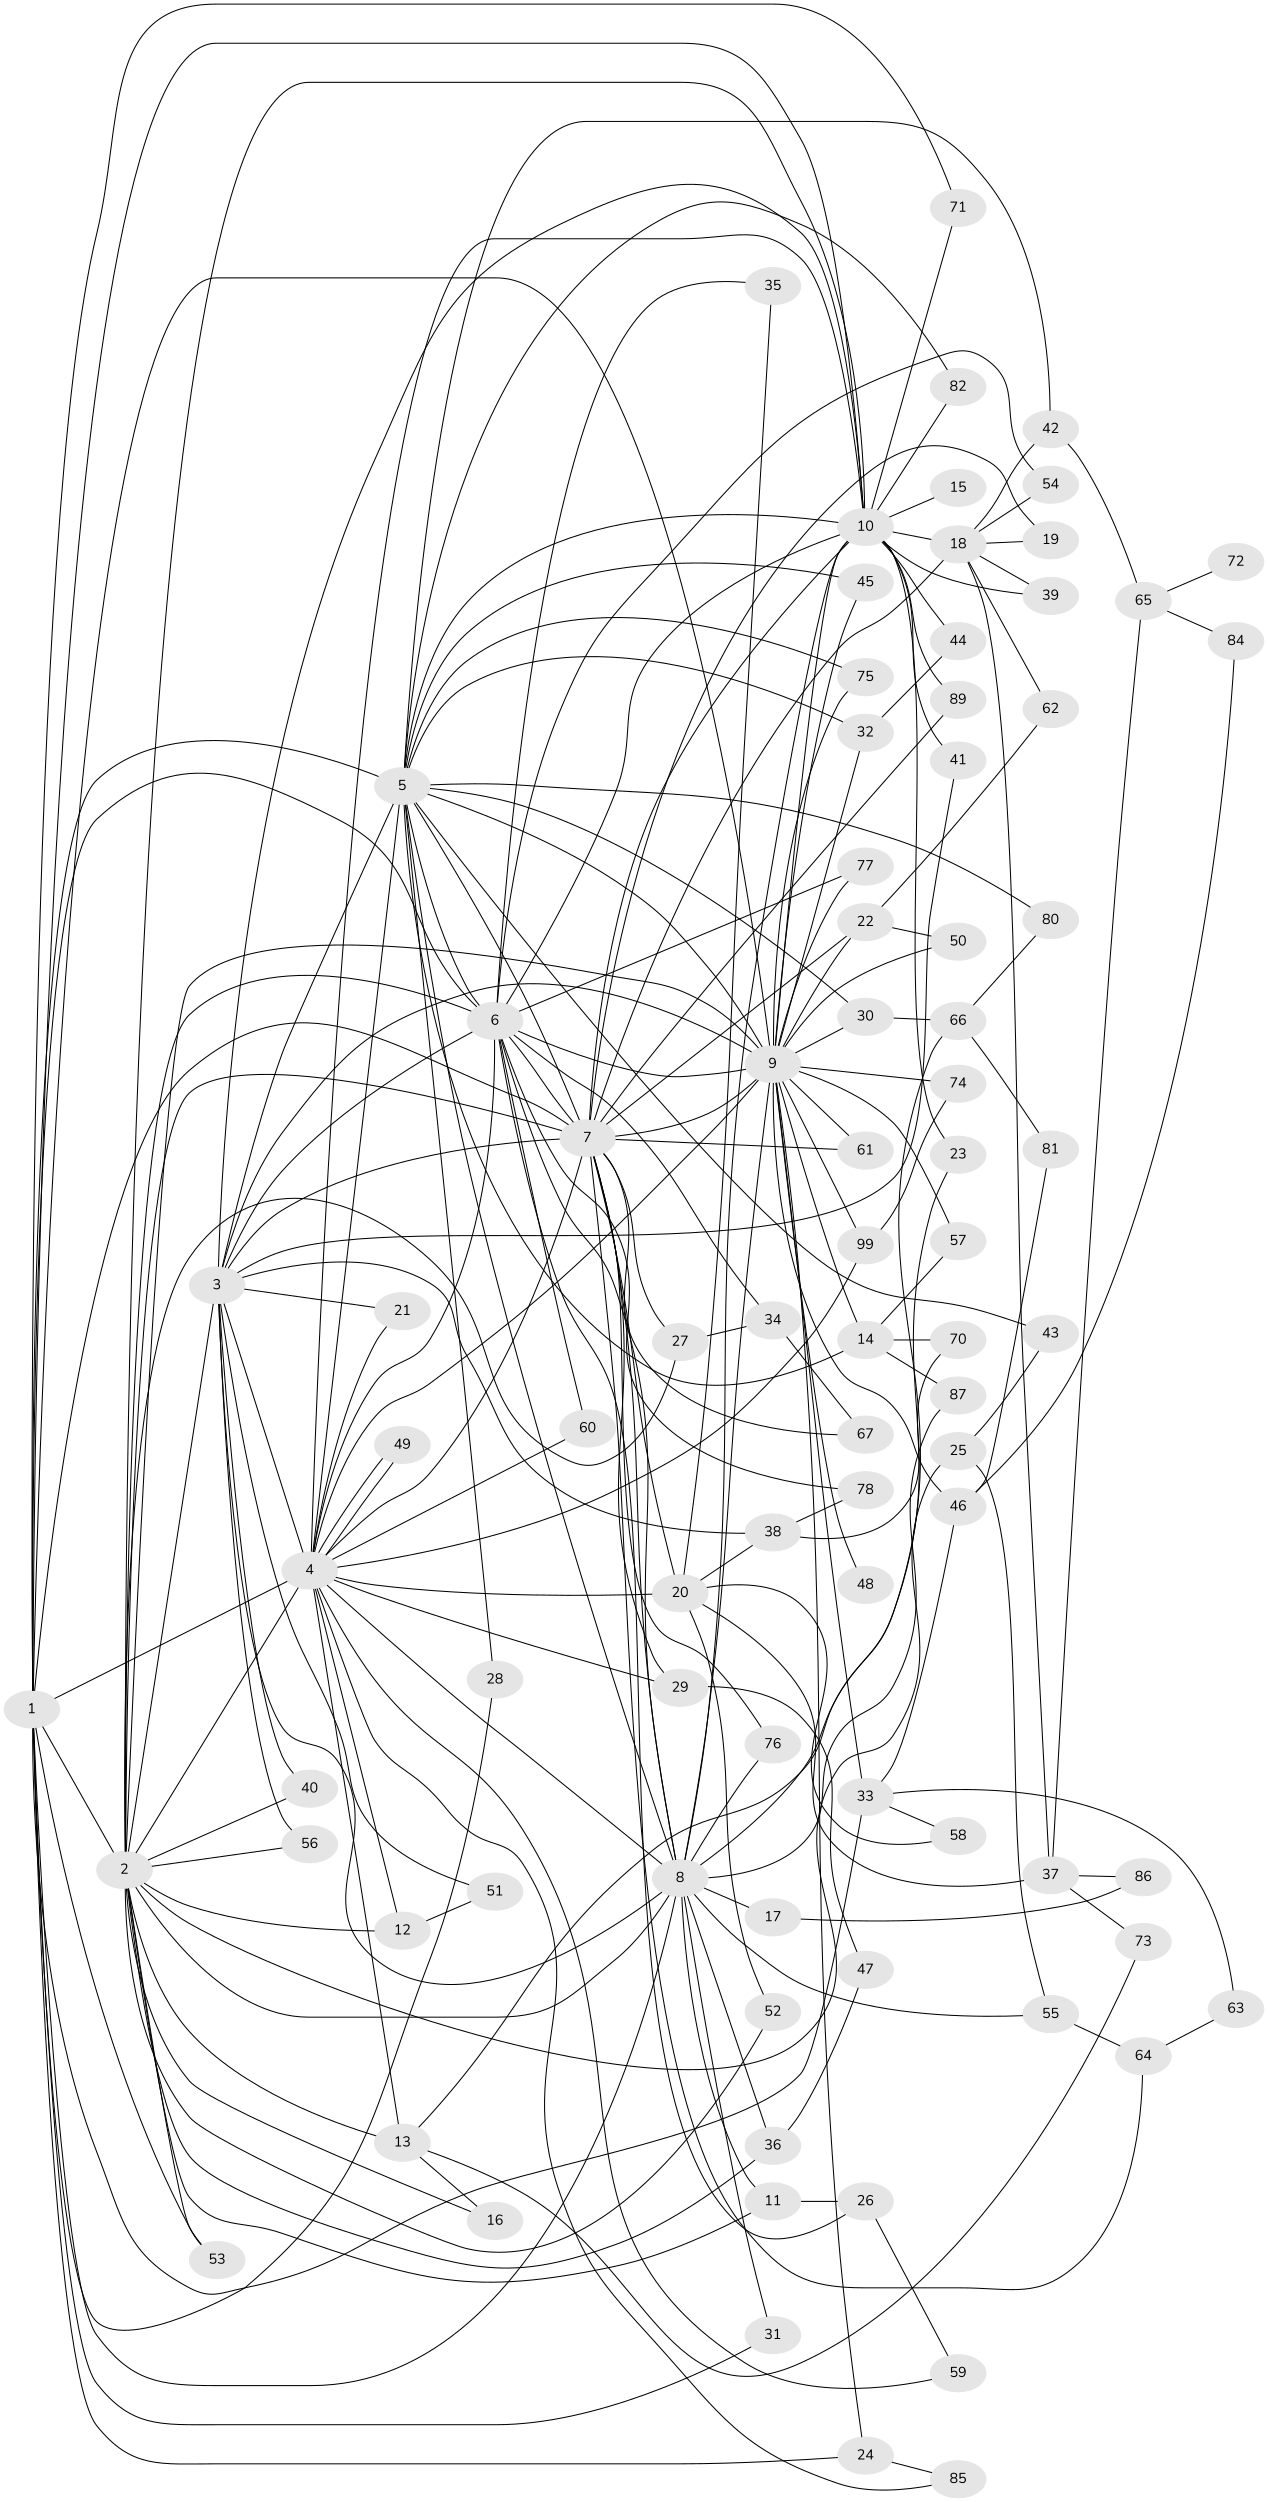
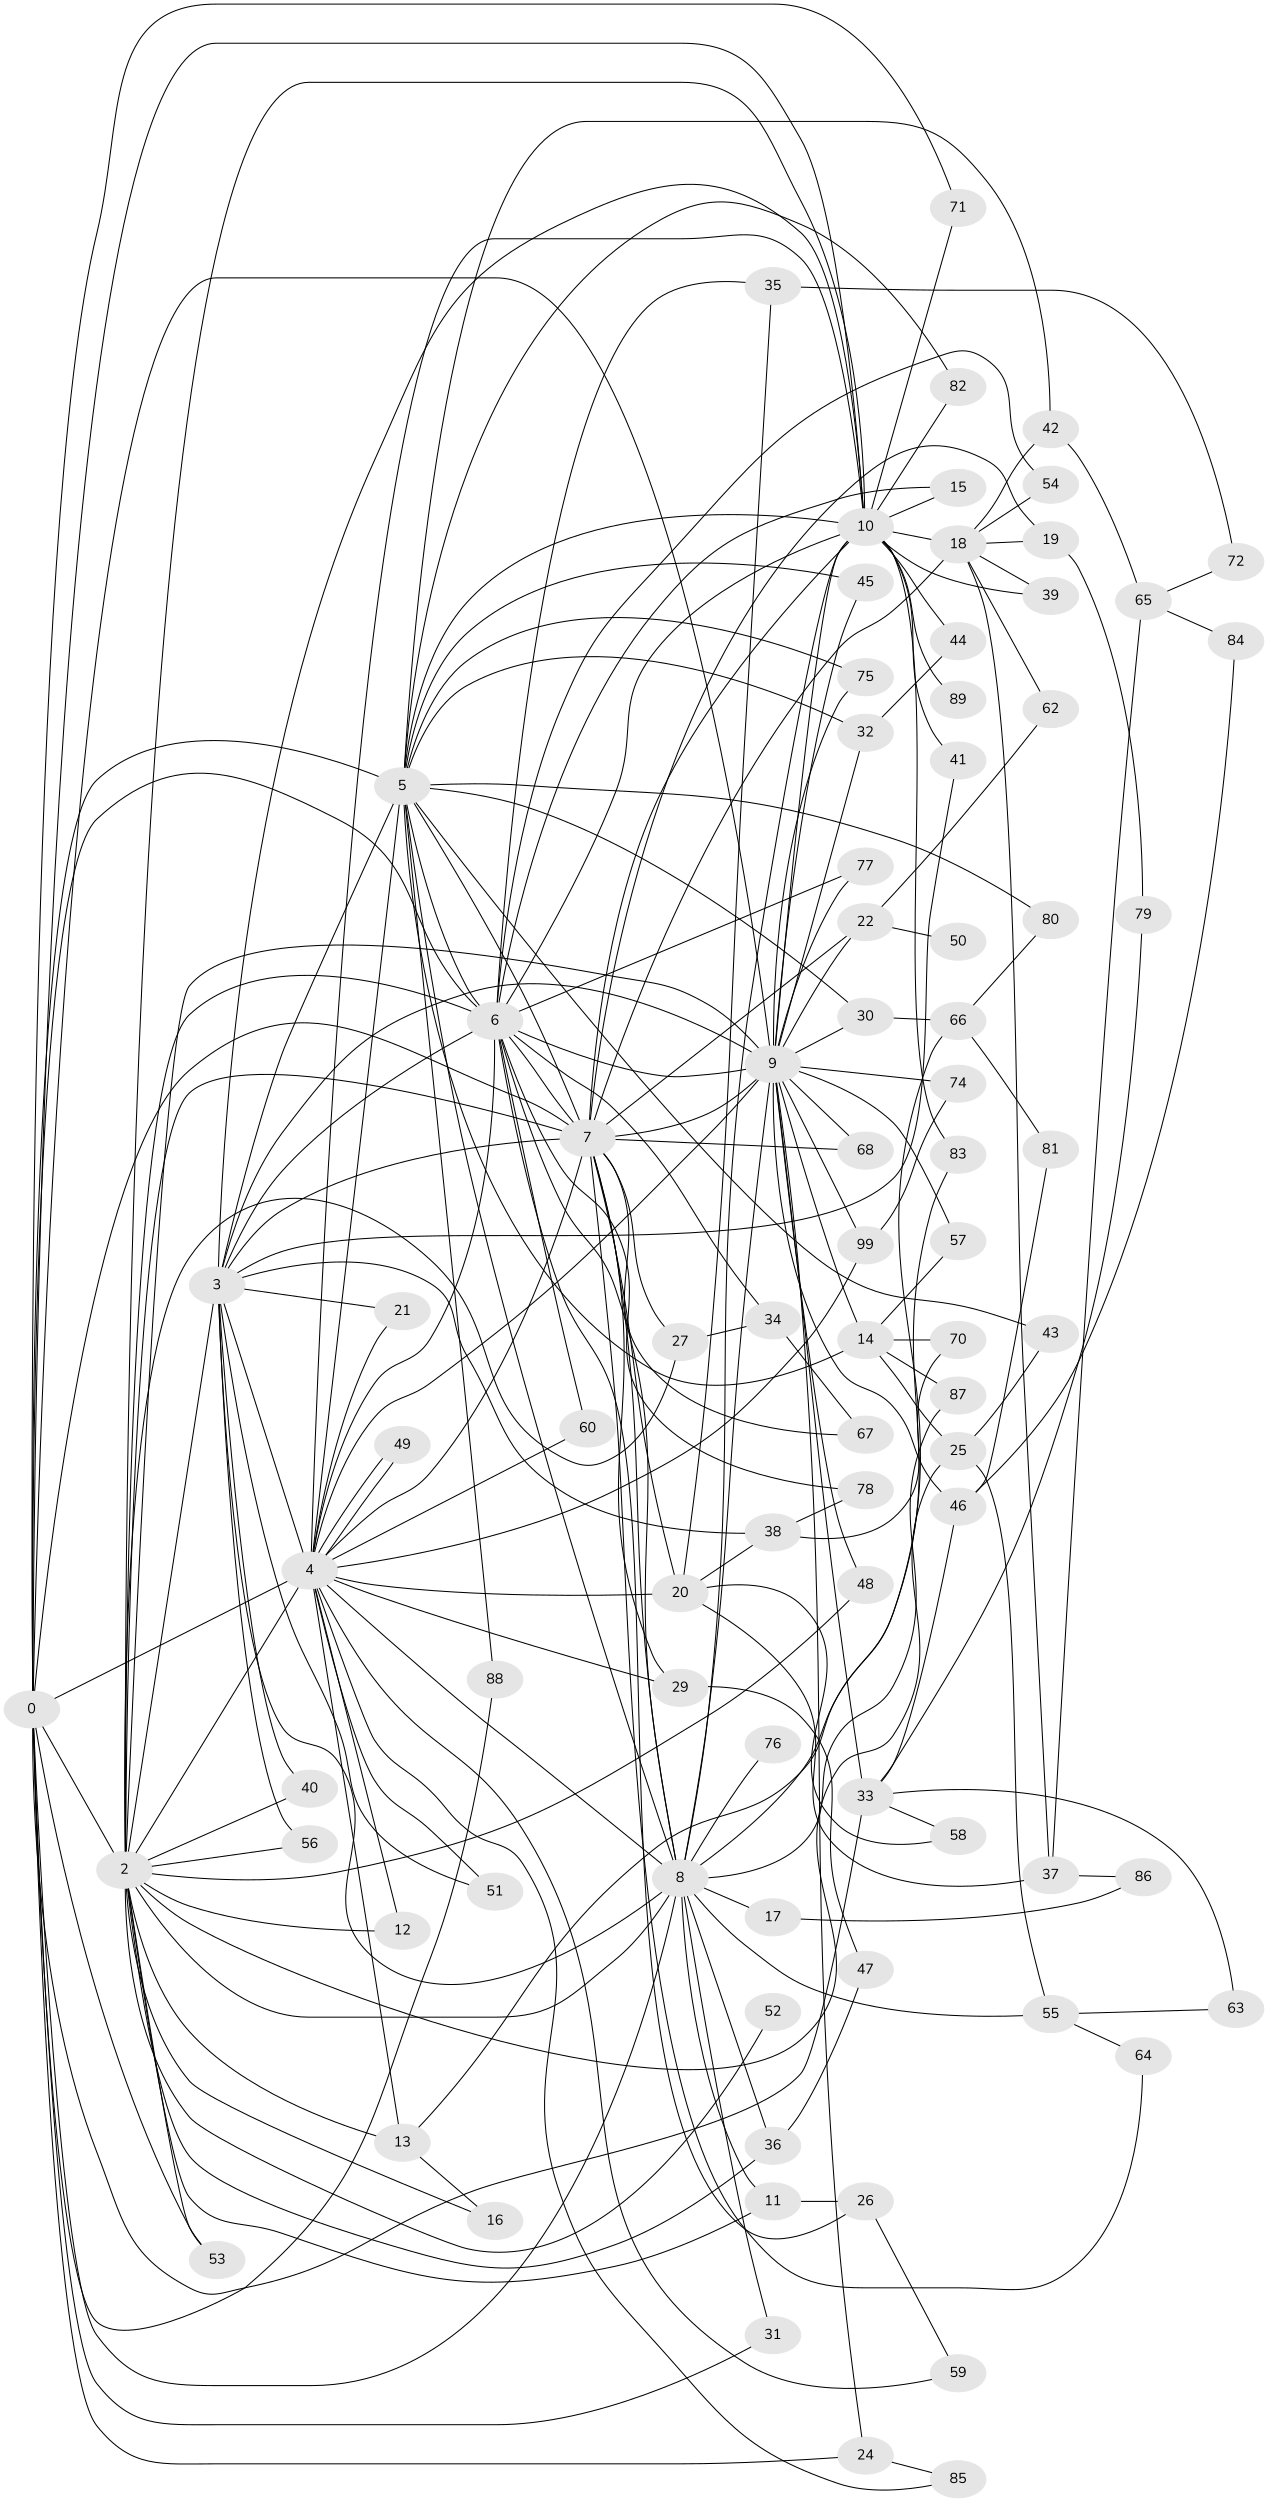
edge "35" -- "72": added
edge "15" -- "6": added
edge "5" -- "9": removed
node "79": added
edge "89" -- "7": removed
edge "50" -- "9": removed
node "61": label "61" -> "68"
node "23": label "23" -> "83"
edge "14" -- "25": added
edge "7" -- "76": removed
node "28": label "28" -> "88"
node "1": label "1" -> "0"
edge "20" -- "52": removed
edge "48" -- "2": added
edge "51" -- "12": now "51" -- "4"
node "73": removed
edge "63" -- "64": now "63" -- "55"
